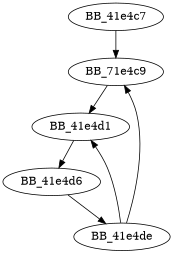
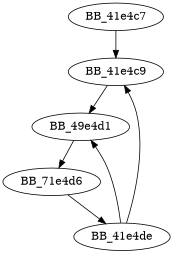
node "BB_71e4c9": label "BB_71e4c9" -> "BB_41e4c9"
node "BB_41e4d1": label "BB_41e4d1" -> "BB_49e4d1"
node "BB_41e4d6": label "BB_41e4d6" -> "BB_71e4d6"
